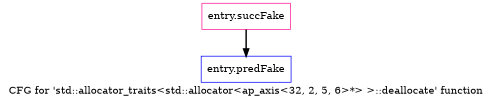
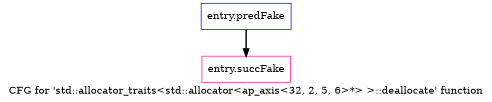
edge "entry.succFake" -> "entry.predFake": reversed
